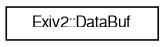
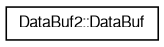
node "Exiv2::DataBuf": label "Exiv2::DataBuf" -> "DataBuf2::DataBuf"
